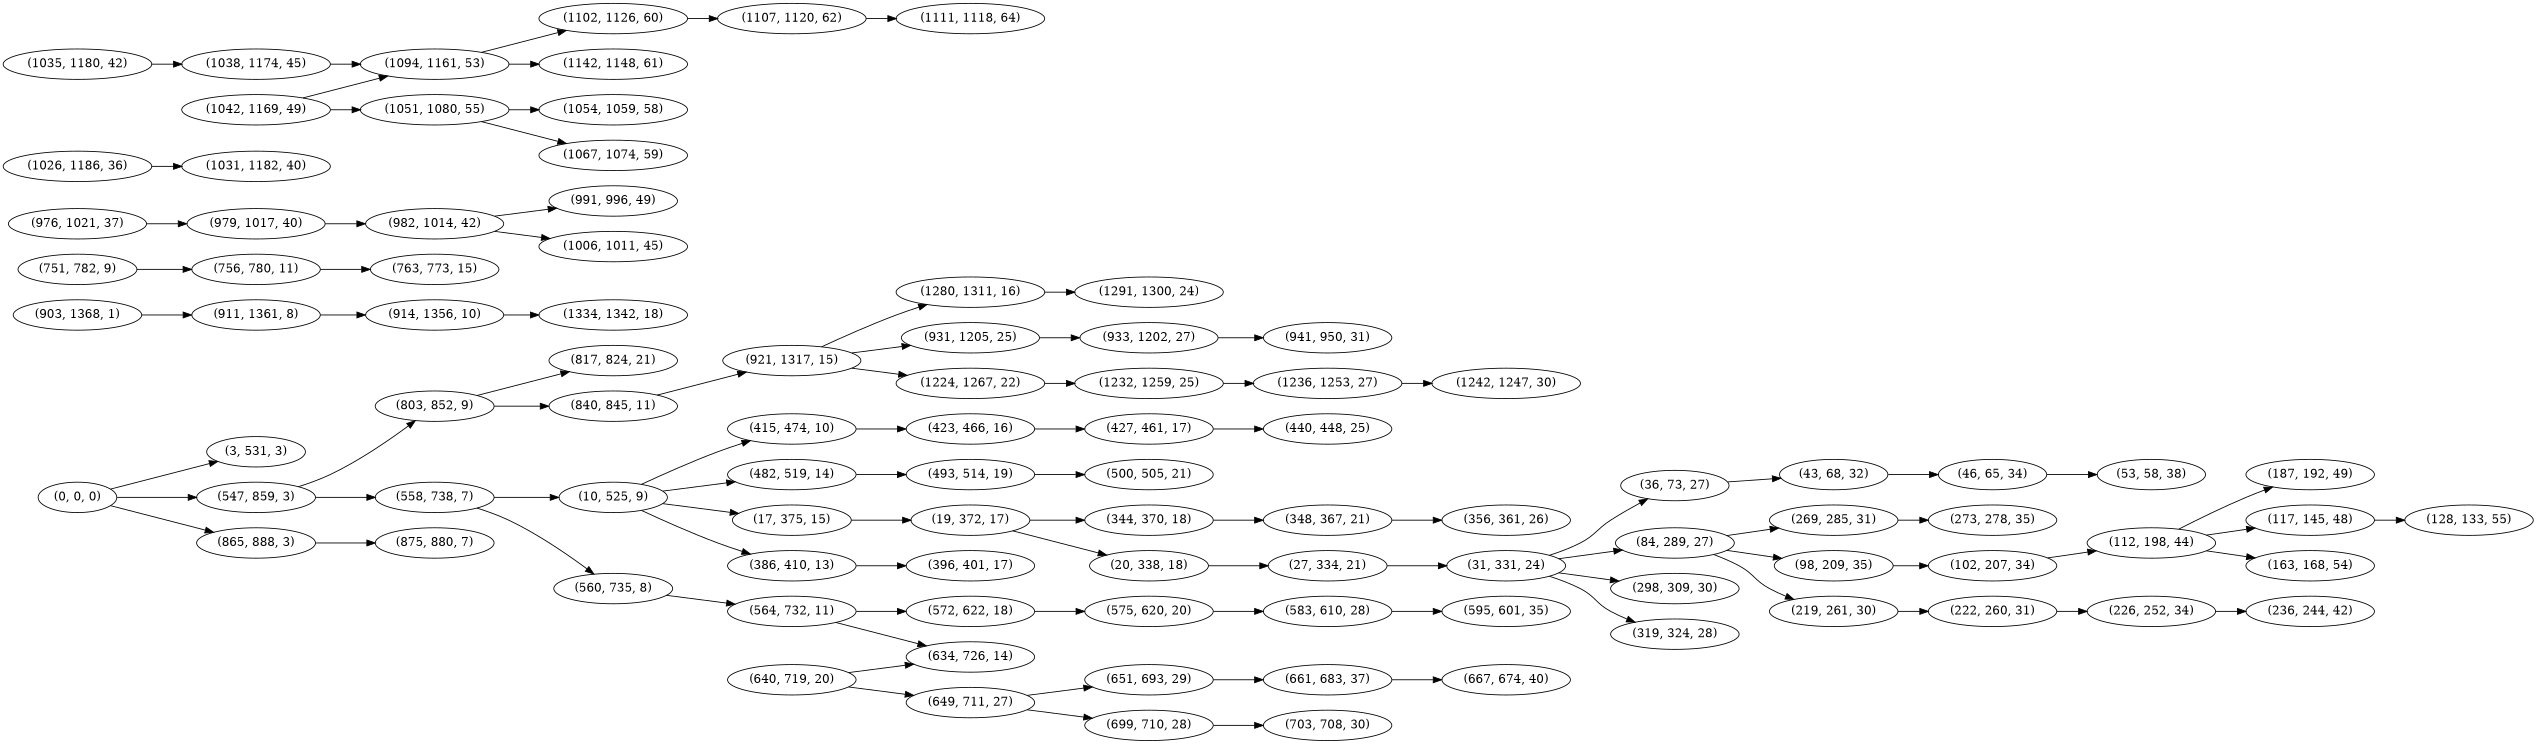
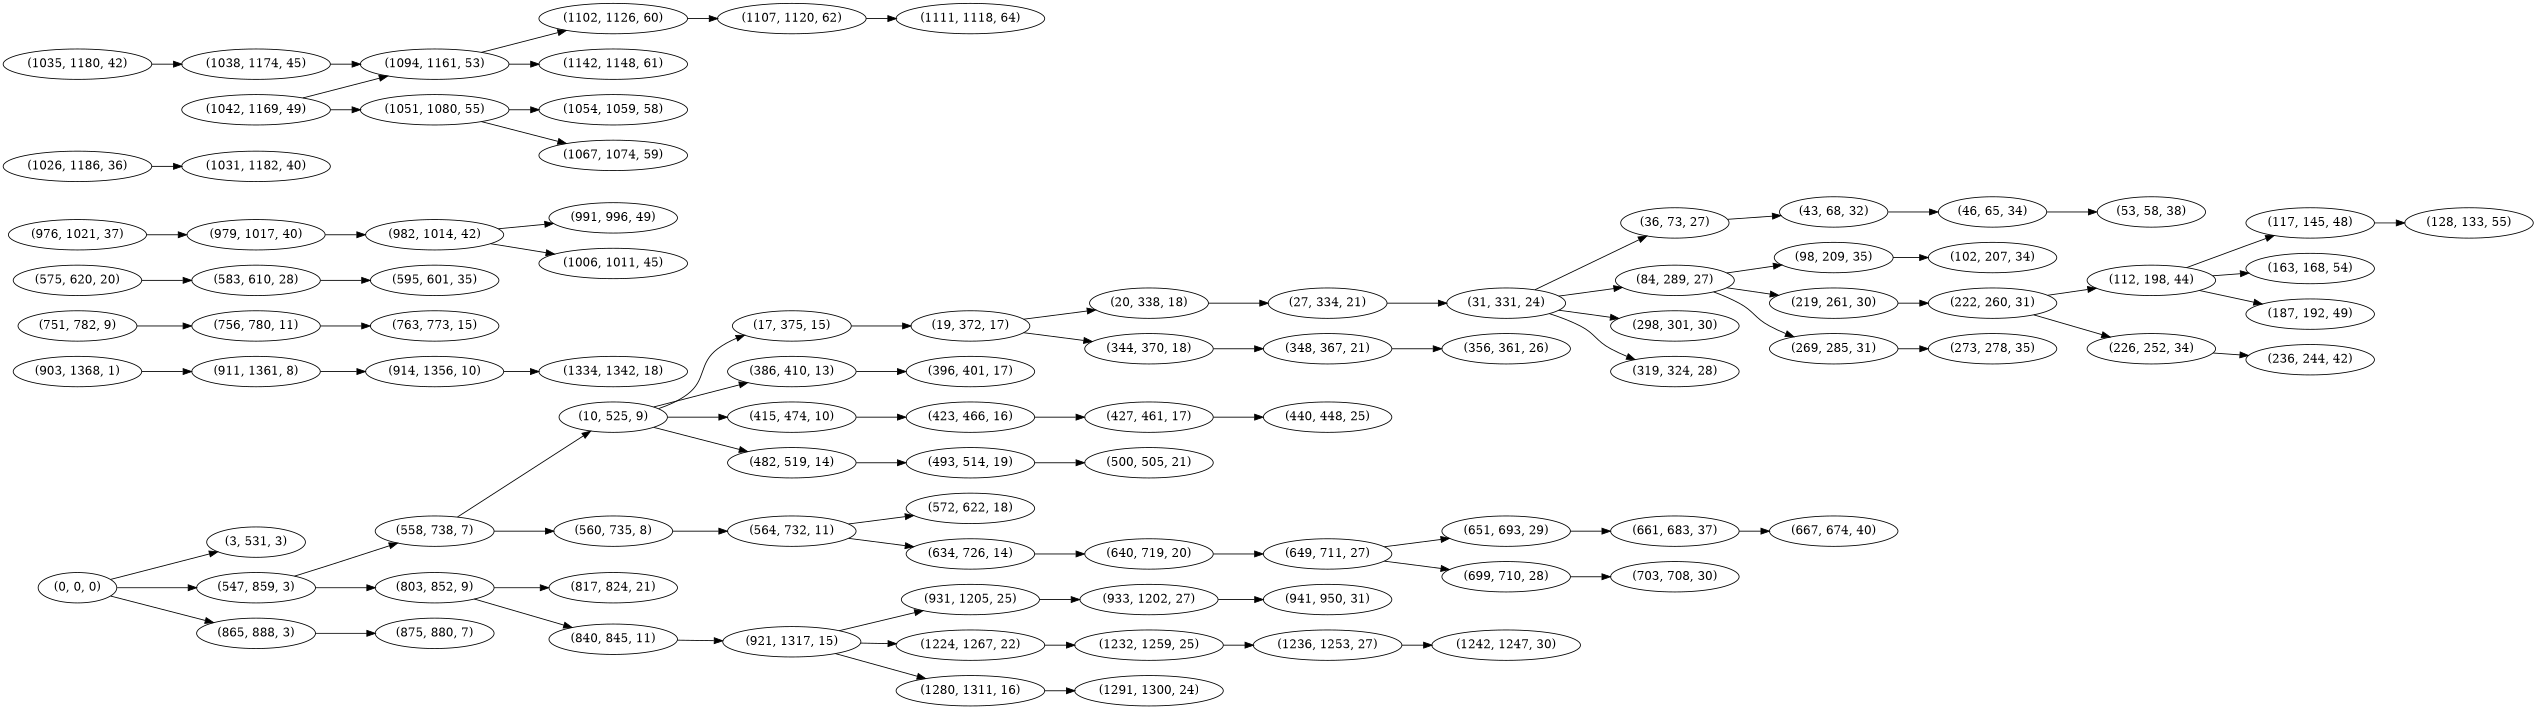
edge "(102, 207, 34)" -> "(112, 198, 44)": now "(222, 260, 31)" -> "(112, 198, 44)"
node "(298, 309, 30)": label "(298, 309, 30)" -> "(298, 301, 30)"
edge "(572, 622, 18)" -> "(575, 620, 20)": removed
edge "(640, 719, 20)" -> "(634, 726, 14)": reversed
